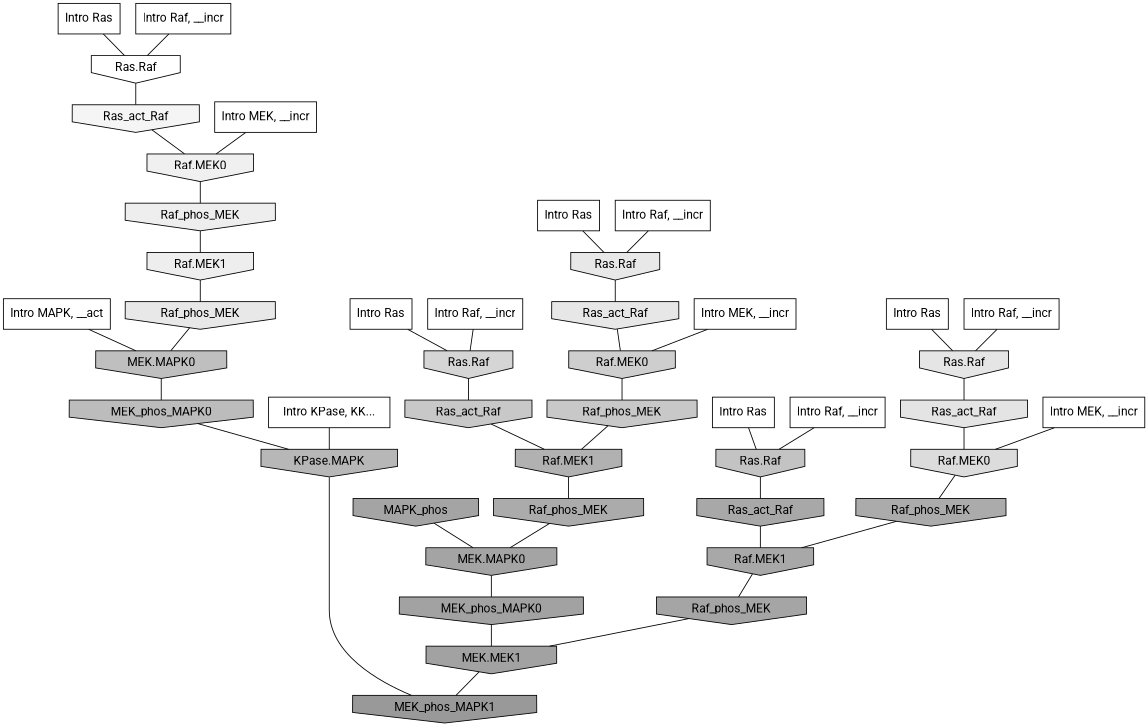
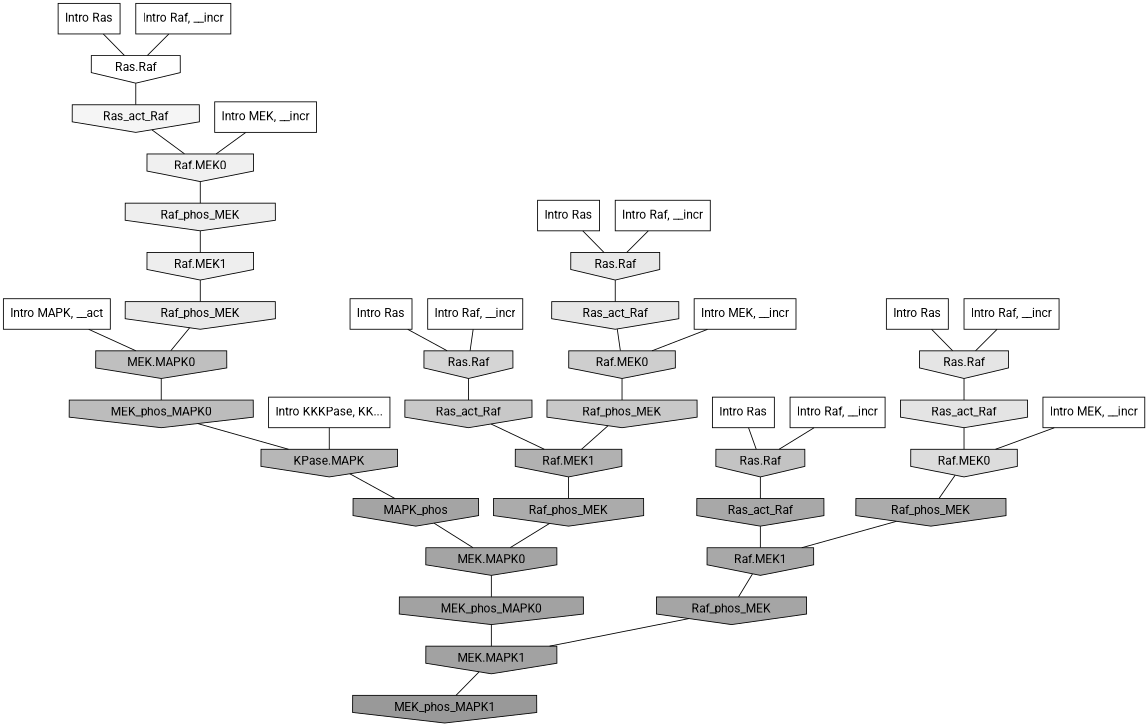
node "Intro KPase, KK...": label "Intro KPase, KK..." -> "Intro KKKPase, KK..."
edge "KPase.MAPK" -- "MEK_phos_MAPK1": now "KPase.MAPK" -- "MAPK_phos"
node "MEK.MEK1": label "MEK.MEK1" -> "MEK.MAPK1"
